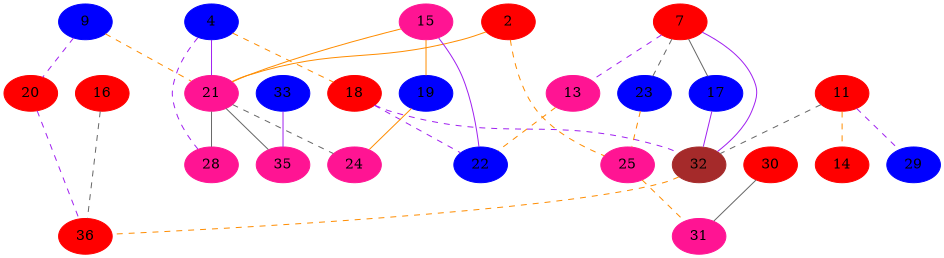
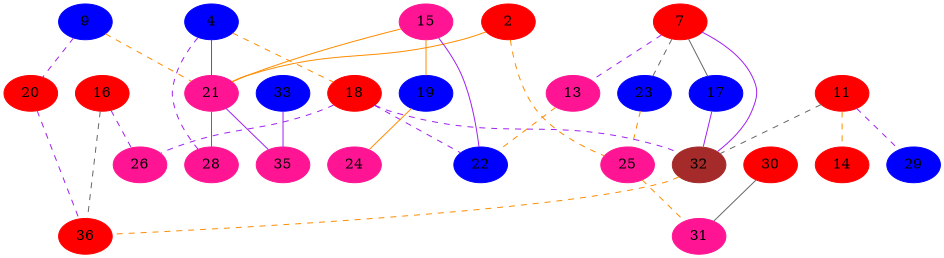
edge "21" -- "24": removed
edge "21" -- "35": color gray40 -> purple
node "26": added
